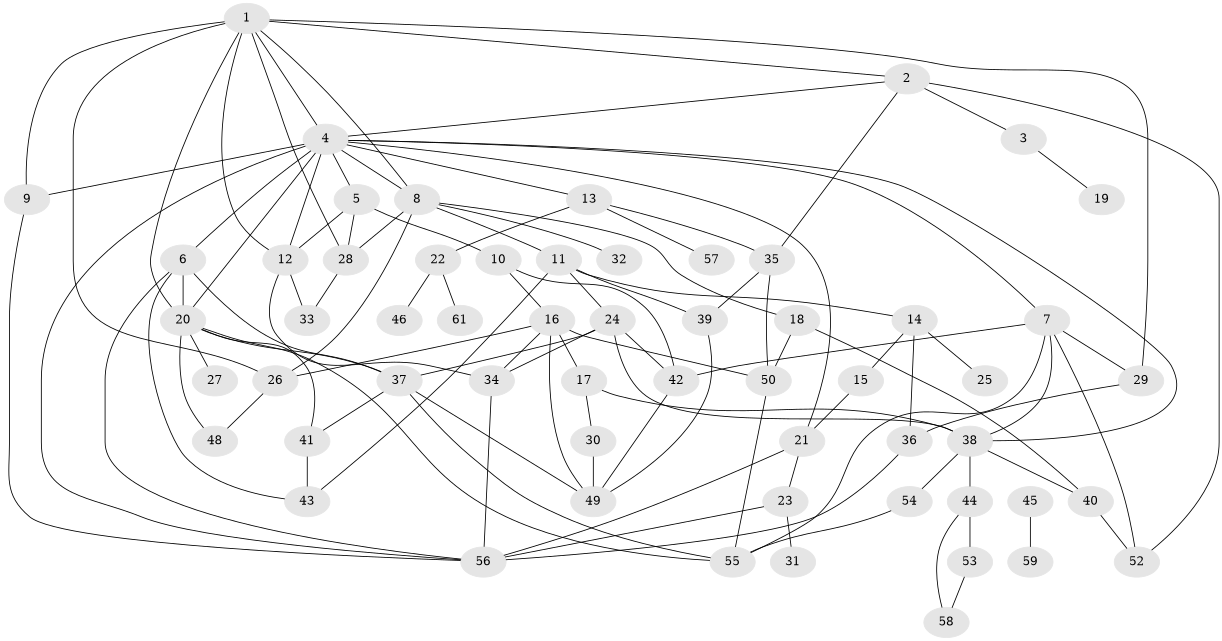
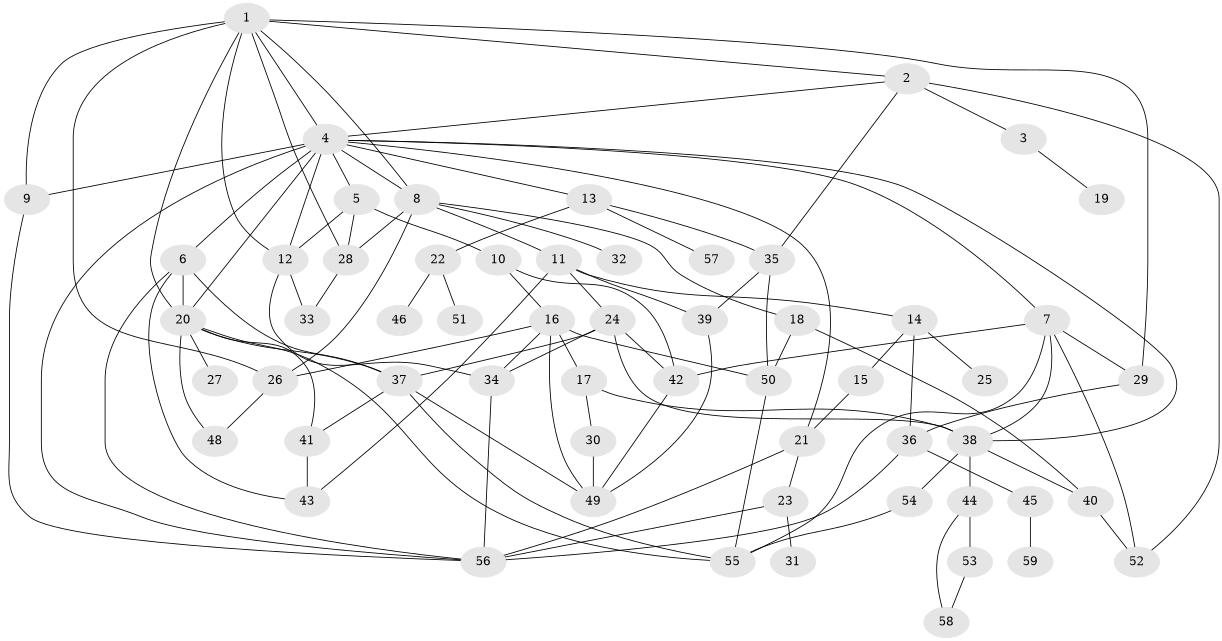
node "61": label "61" -> "51"
edge "36" -- "45": added
